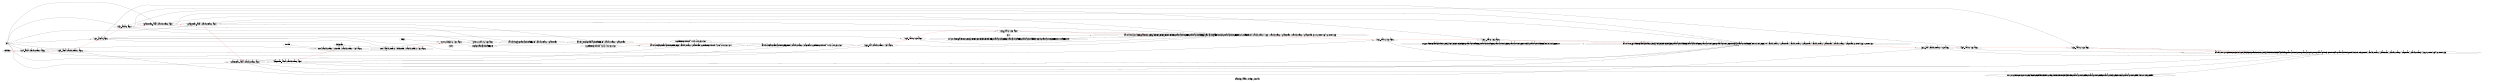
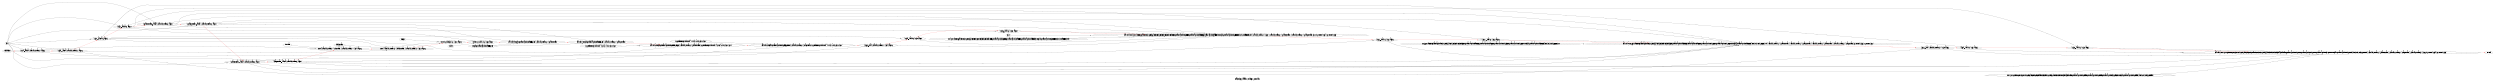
node "ret void": added
